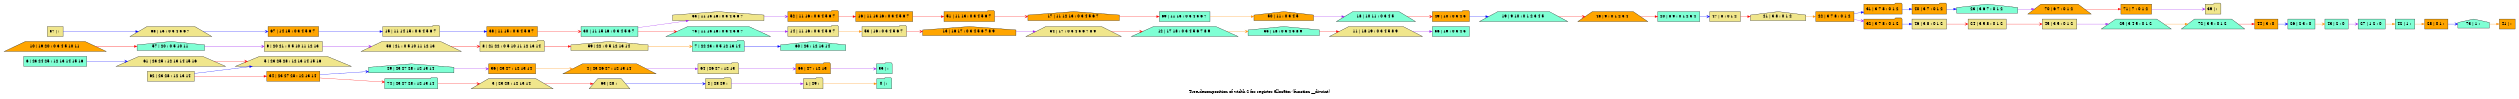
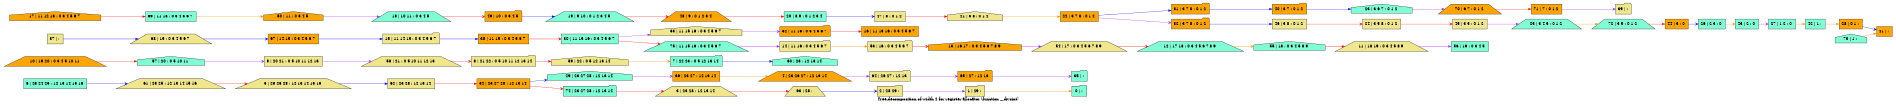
node "51 | 11 13 : 0 3 4 5 6 7": removed
edge "28 | 0 1 :" -> "73 | 1 :": now "28 | 0 1 :" -> "41 | :"
edge "62 | 23 28 : 12 13 14" -> "5 | 23 25 28 : 12 13 14 15 16": reversed
